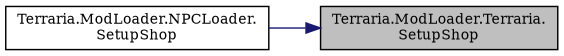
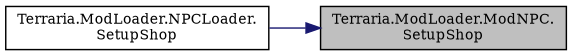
node "Terraria.ModLoader.Terraria. SetupShop": label "Terraria.ModLoader.Terraria. SetupShop" -> "Terraria.ModLoader.ModNPC. SetupShop"
